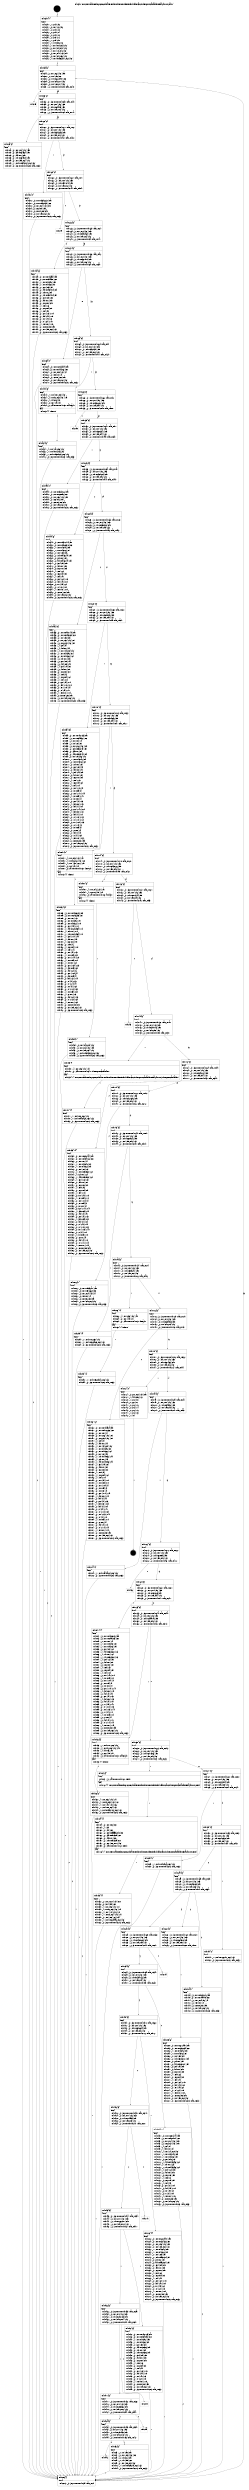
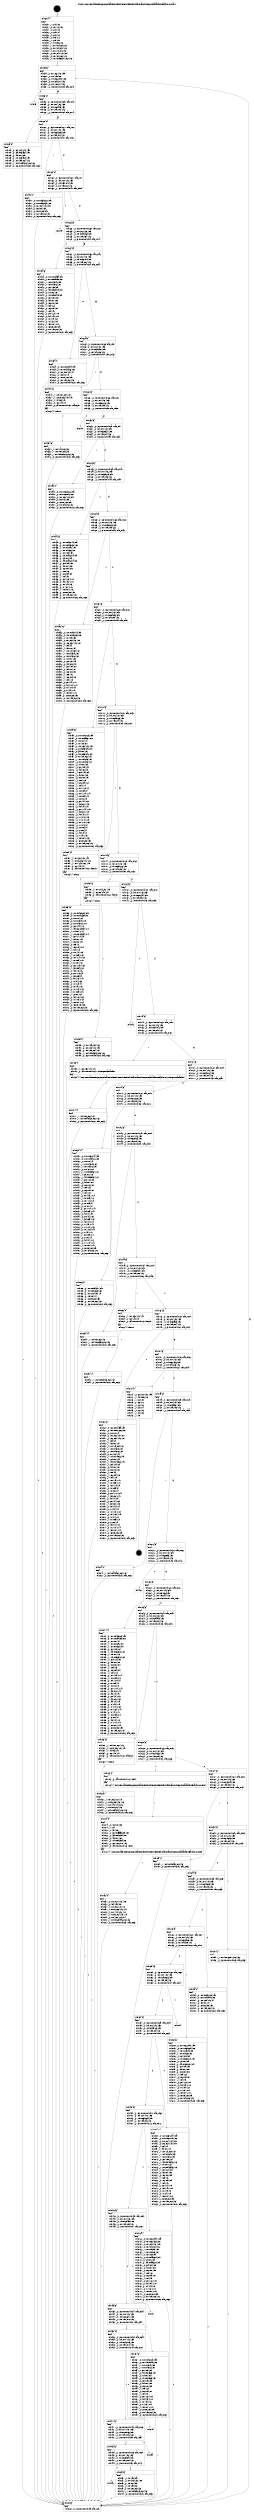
edge "0x4018a9 [25]" -> "0x4018db [25]": now "0x4018c2 [25]" -> "0x4018db [25]"
